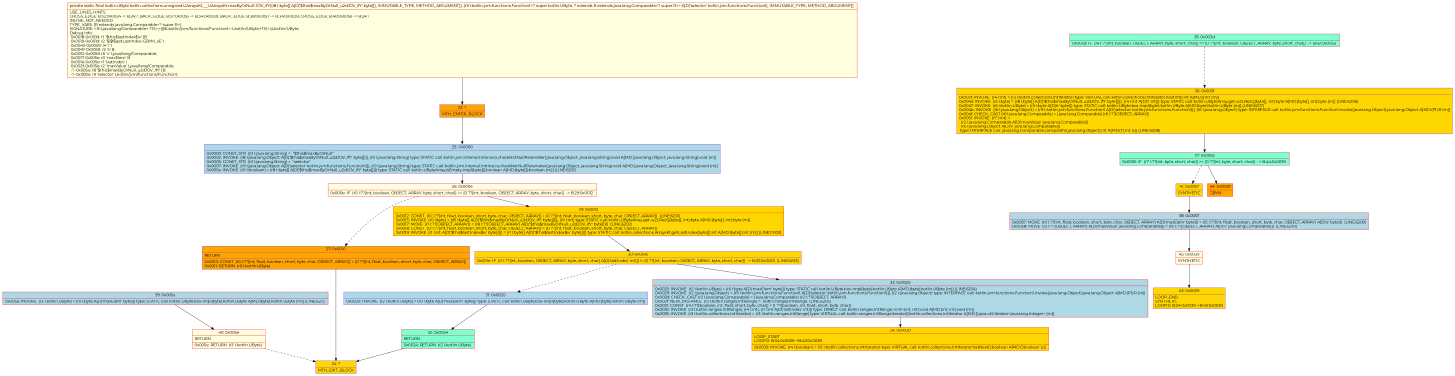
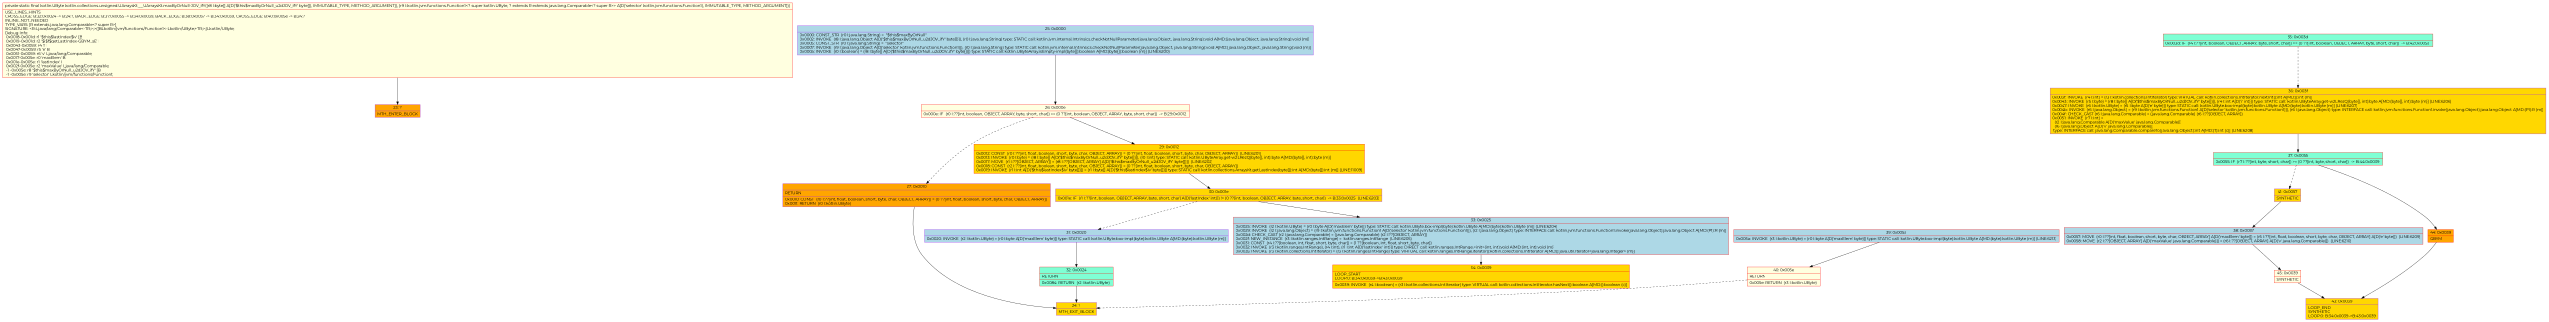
edge "23: ?" -> "25: 0x0000": removed
edge "44: 0x0039" -> "43: 0x0039": added
node "32: 0x0024": text "0x0024: RETURN  (r2 I:kotlin.UByte)" -> "0x0084: RETURN  (r2 I:kotlin.UByte)"
